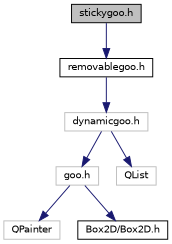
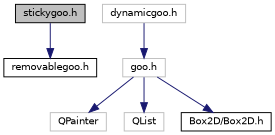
edge "removablegoo.h" -> "dynamicgoo.h": removed
edge "dynamicgoo.h" -> "QList": now "goo.h" -> "QList"
